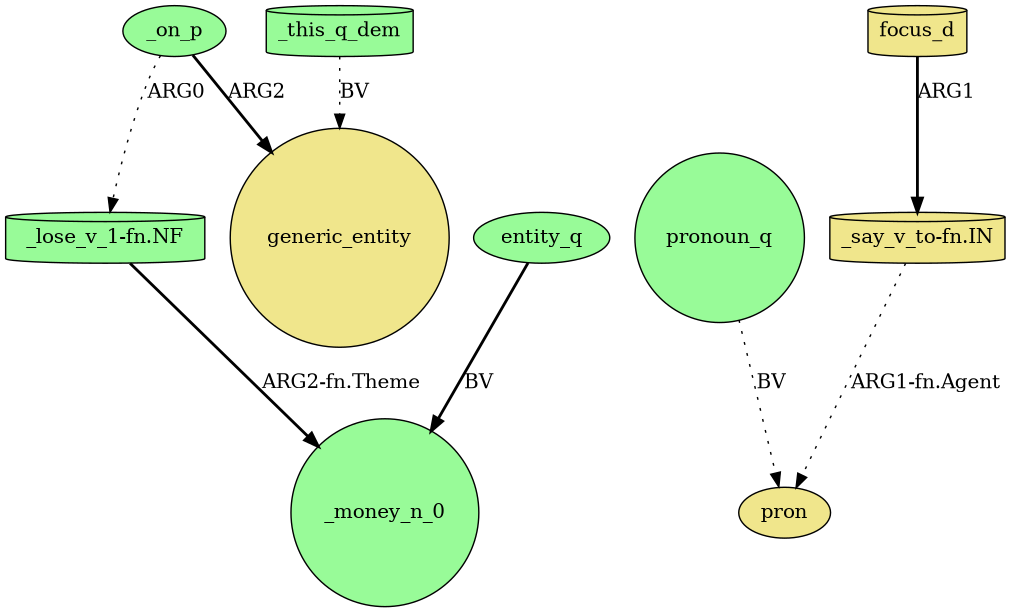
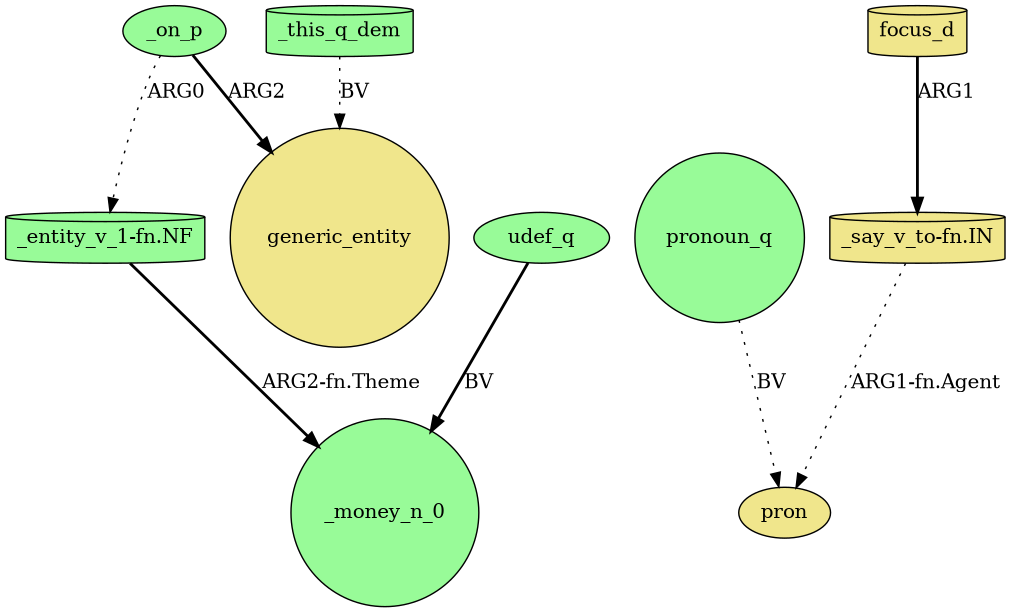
node "_lose_v_1-fn.NF": label "_lose_v_1-fn.NF" -> "_entity_v_1-fn.NF"
node "entity_q": label "entity_q" -> "udef_q"
